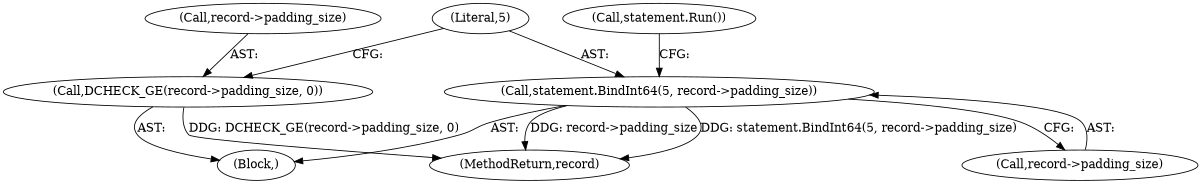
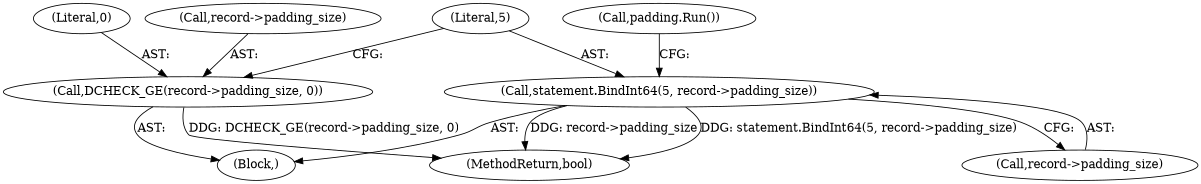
node "(Literal,0)": added
node "(Call,statement.Run())": label "(Call,statement.Run())" -> "(Call,padding.Run())"
node "(MethodReturn,record)": label "(MethodReturn,record)" -> "(MethodReturn,bool)"
